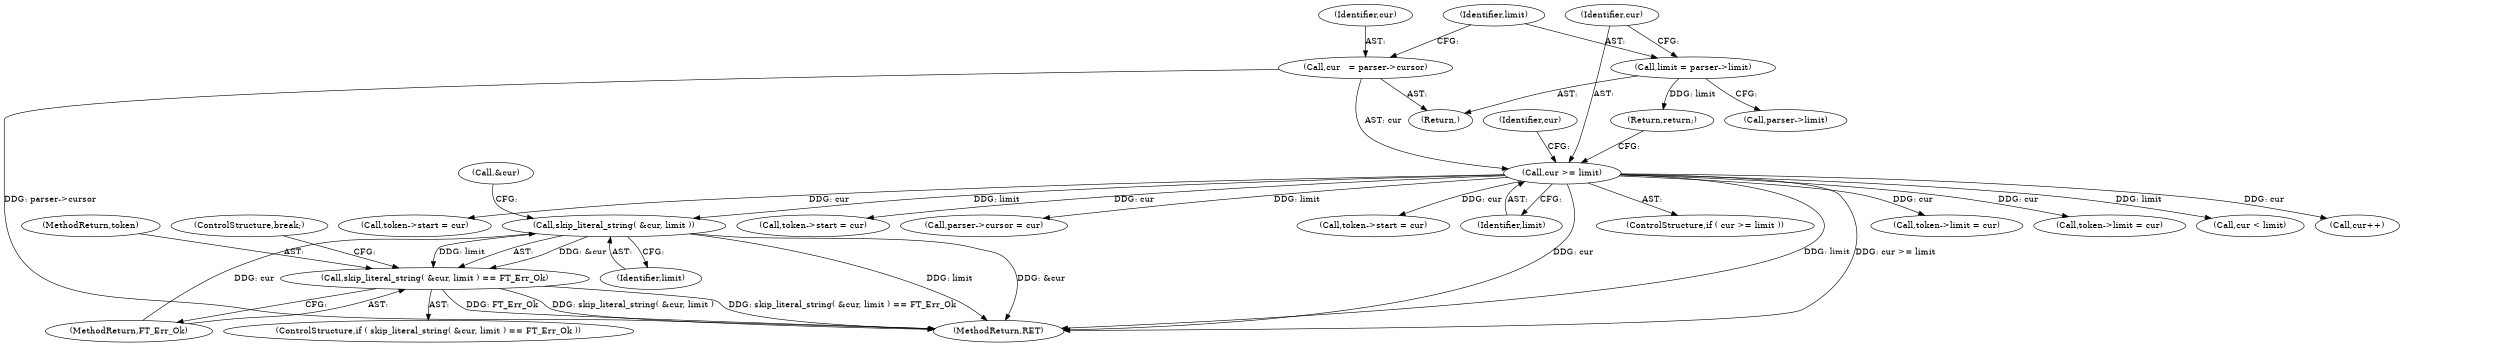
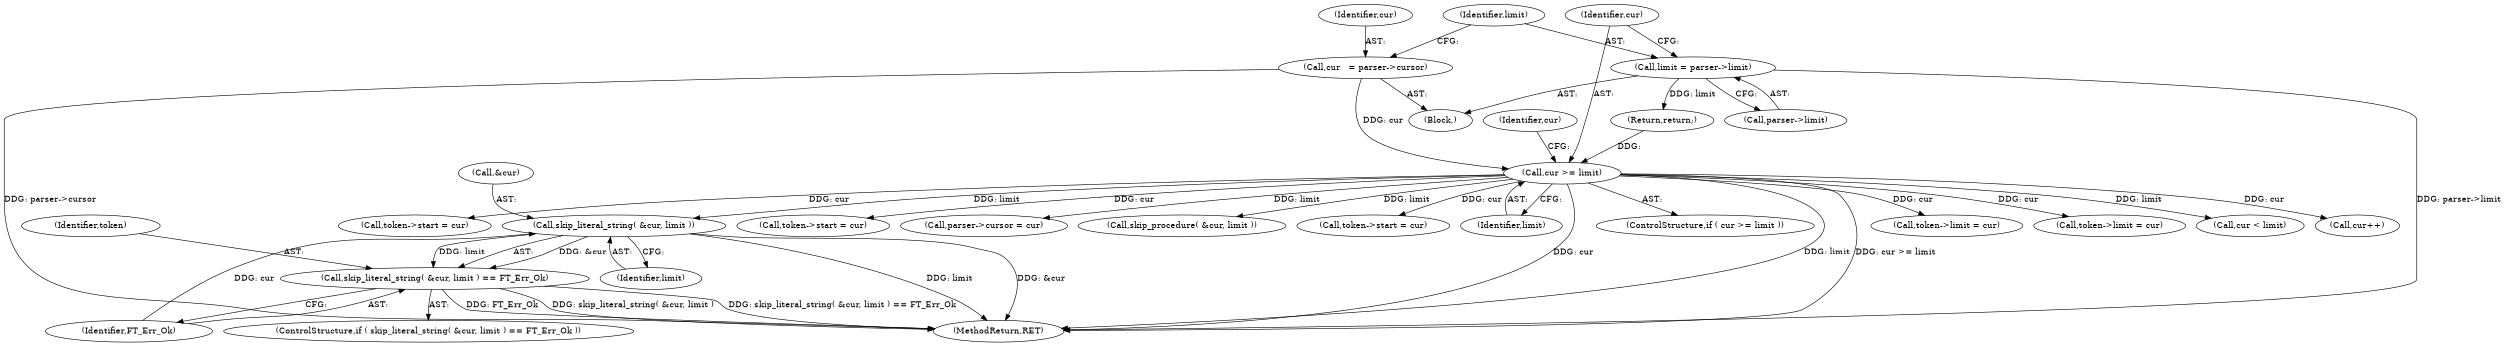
edge "(Call,parser->limit)" -> "(Call,limit = parser->limit)": added, label "AST:"
edge "(Call,cur   = parser->cursor)" -> "(Call,cur >= limit)": label "AST: cur" -> "DDG: cur"
node "(Return,)": label "(Return,)" -> "(Block,)"
edge "(Return,return;)" -> "(Call,cur >= limit)": label "CFG: " -> "DDG: "
edge "(Call,&cur)" -> "(Call,skip_literal_string( &cur, limit ))": label "CFG: " -> "AST: "
node "(MethodReturn,token)": label "(MethodReturn,token)" -> "(Identifier,token)"
node "(ControlStructure,break;)": removed
node "(Call,skip_procedure( &cur, limit ))": added
edge "(Call,limit = parser->limit)" -> "(MethodReturn,RET)": added, label "DDG: parser->limit"
node "(MethodReturn,FT_Err_Ok)": label "(MethodReturn,FT_Err_Ok)" -> "(Identifier,FT_Err_Ok)"
